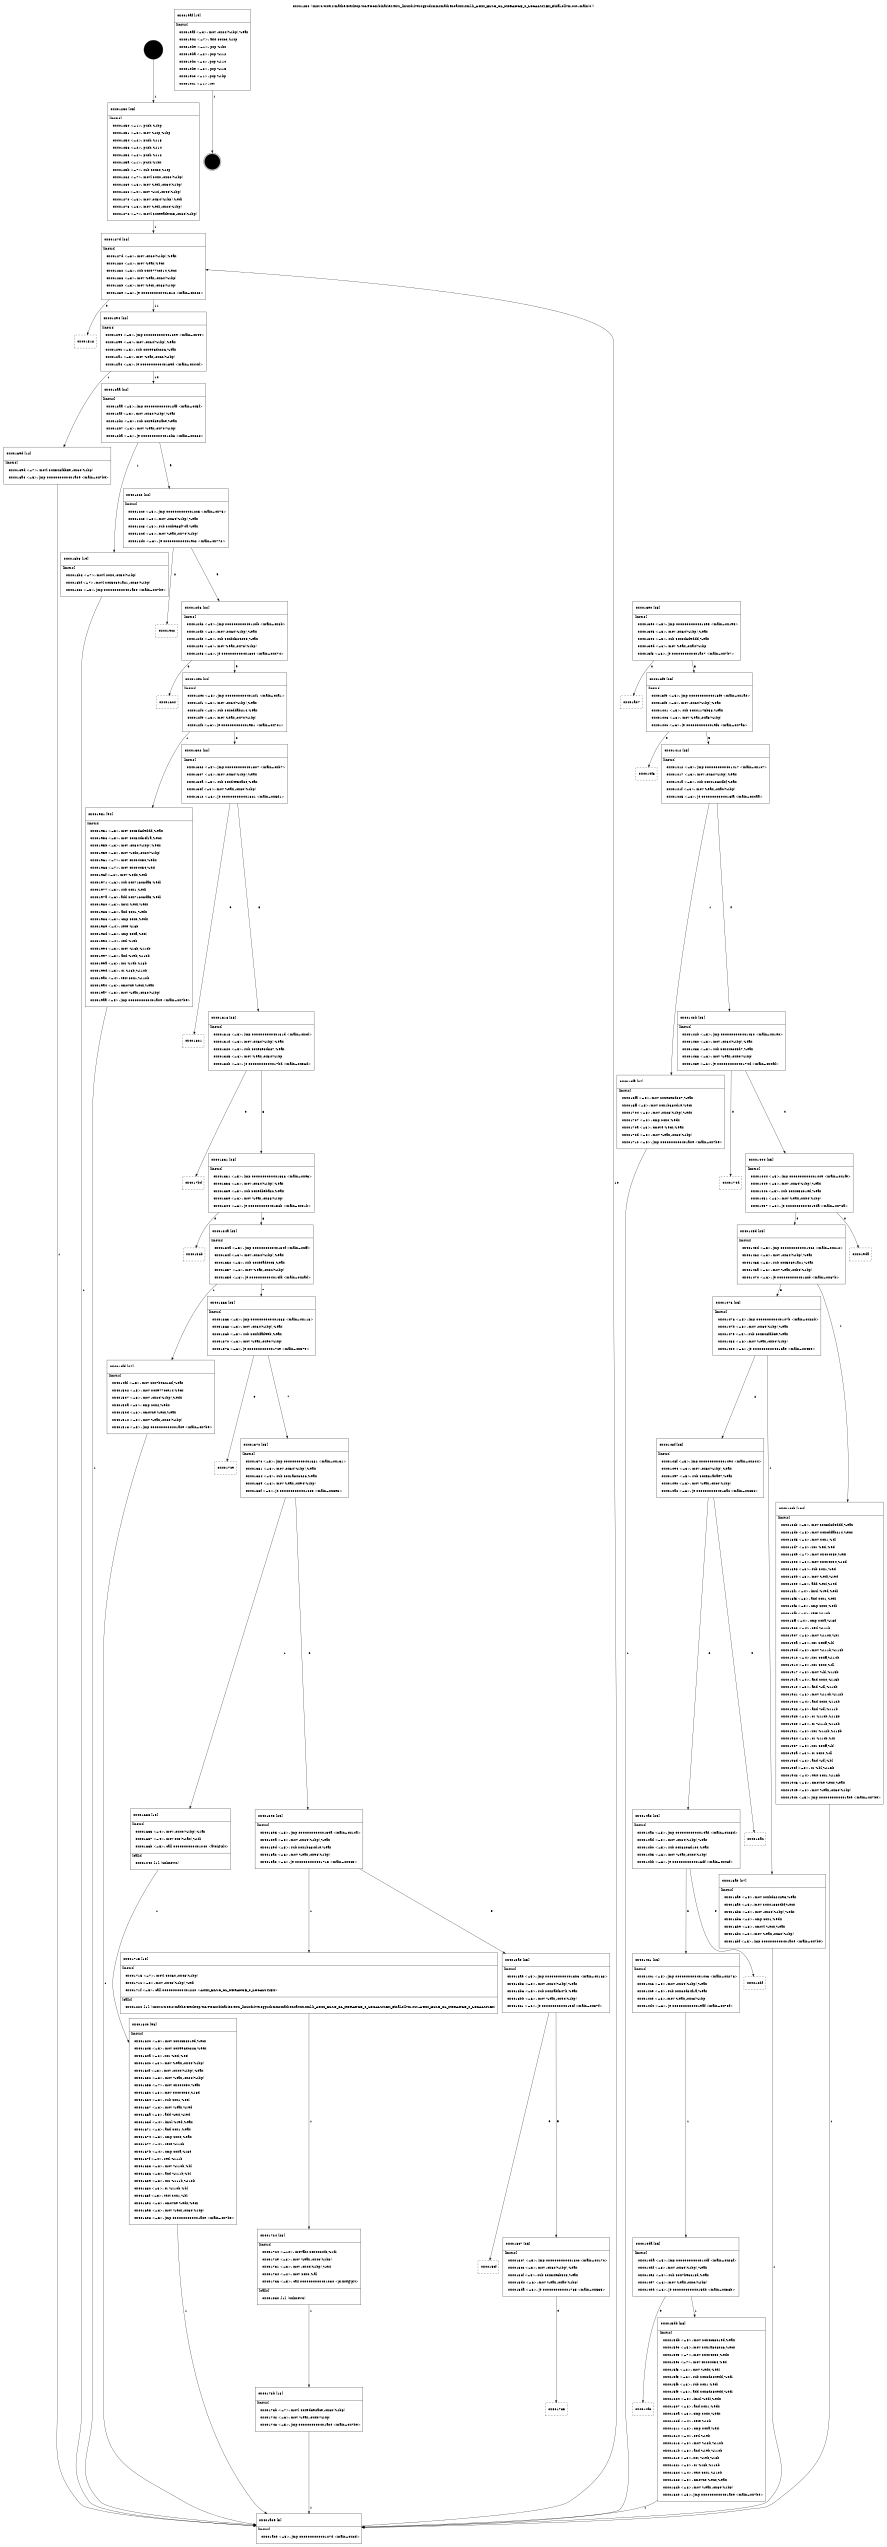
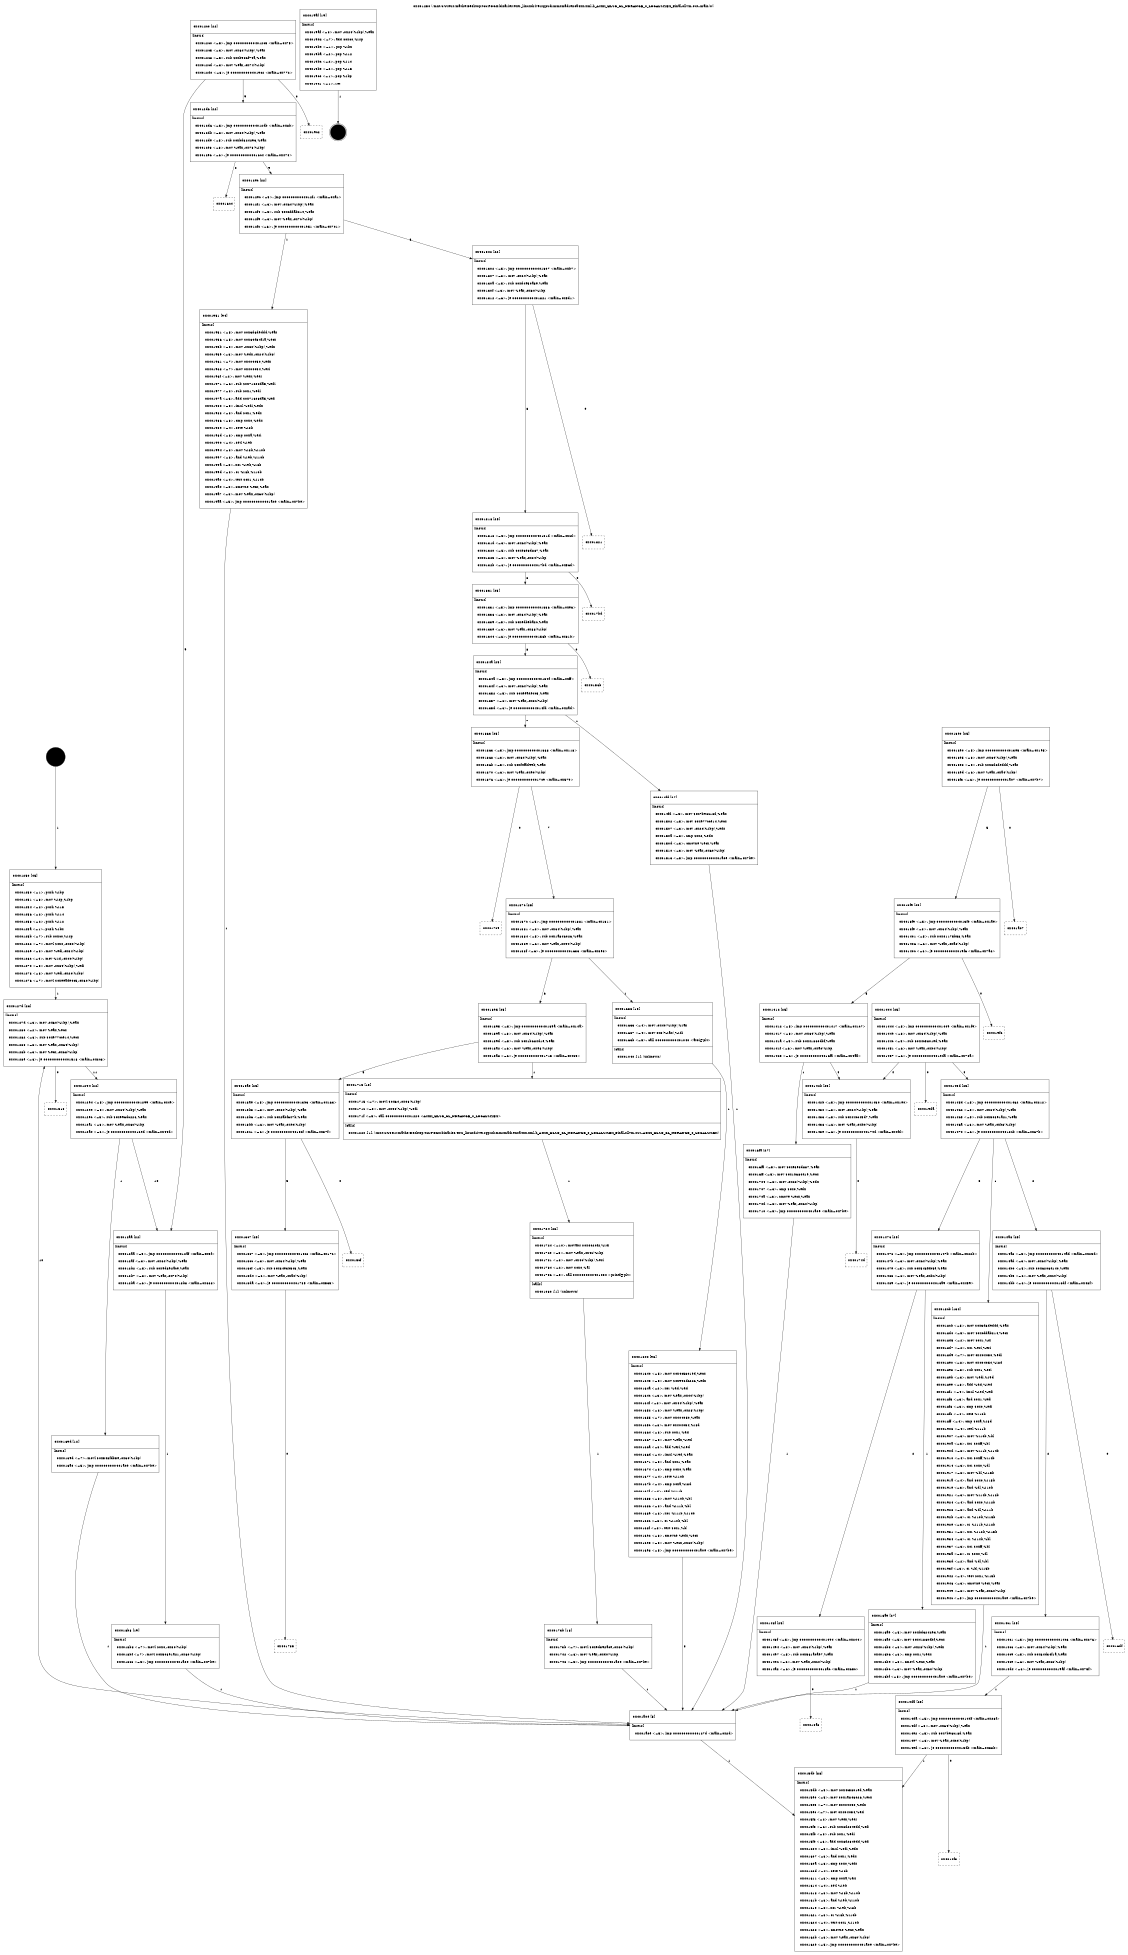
edge "0x4012aa [22]" -> "0x4012c0 [22]": reversed
edge "0x40142b [25]" -> "0x401444 [25]": reversed
edge "0x40148f [25]" -> "0x4014a8 [25]": now "0x40145d [25]" -> "0x4014a8 [25]"
edge "0x401640 [93]" -> "0x401a0e [5]": label " 1" -> " 8"
edge "0x4015db [88]" -> "0x401a0e [5]": reversed
